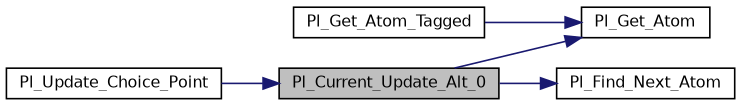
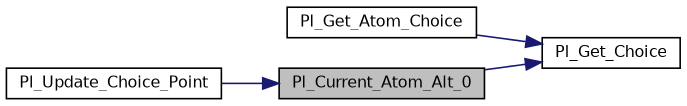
node "Pl_Get_Atom_Tagged": label "Pl_Get_Atom_Tagged" -> "Pl_Get_Atom_Choice"
node "Pl_Get_Atom": label "Pl_Get_Atom" -> "Pl_Get_Choice"
node "Pl_Current_Update_Alt_0": label "Pl_Current_Update_Alt_0" -> "Pl_Current_Atom_Alt_0"
node "Pl_Find_Next_Atom": removed
